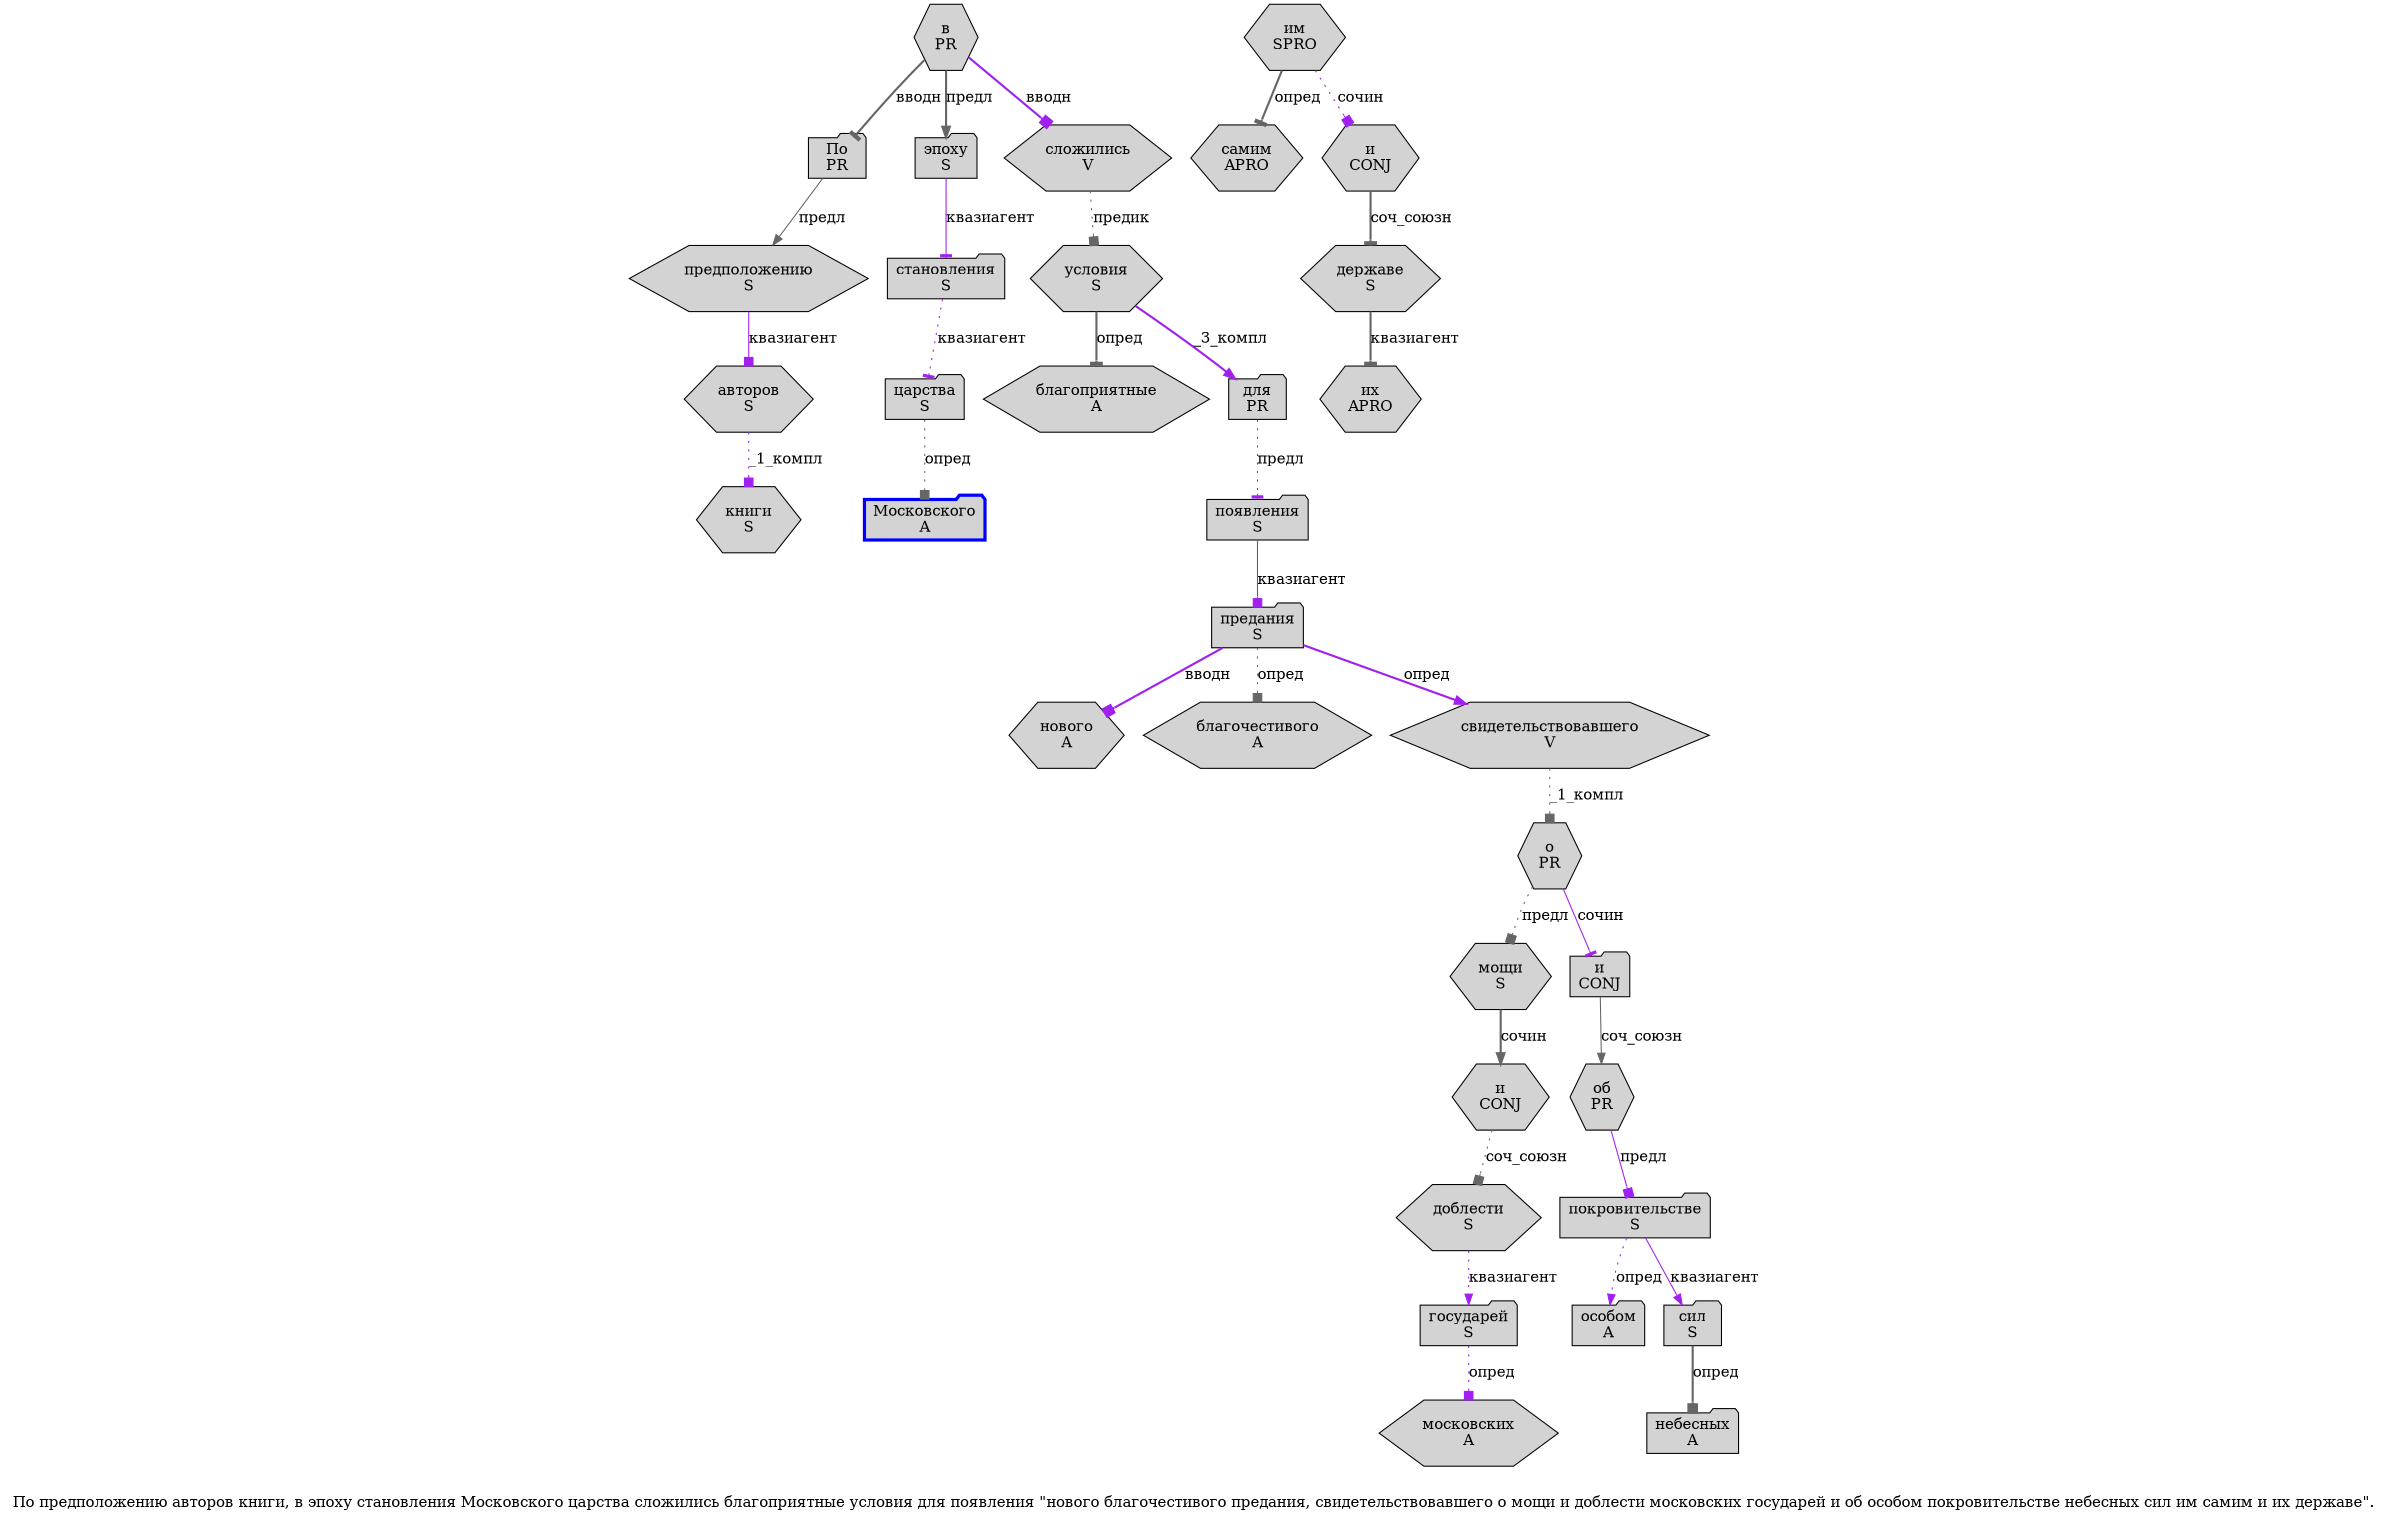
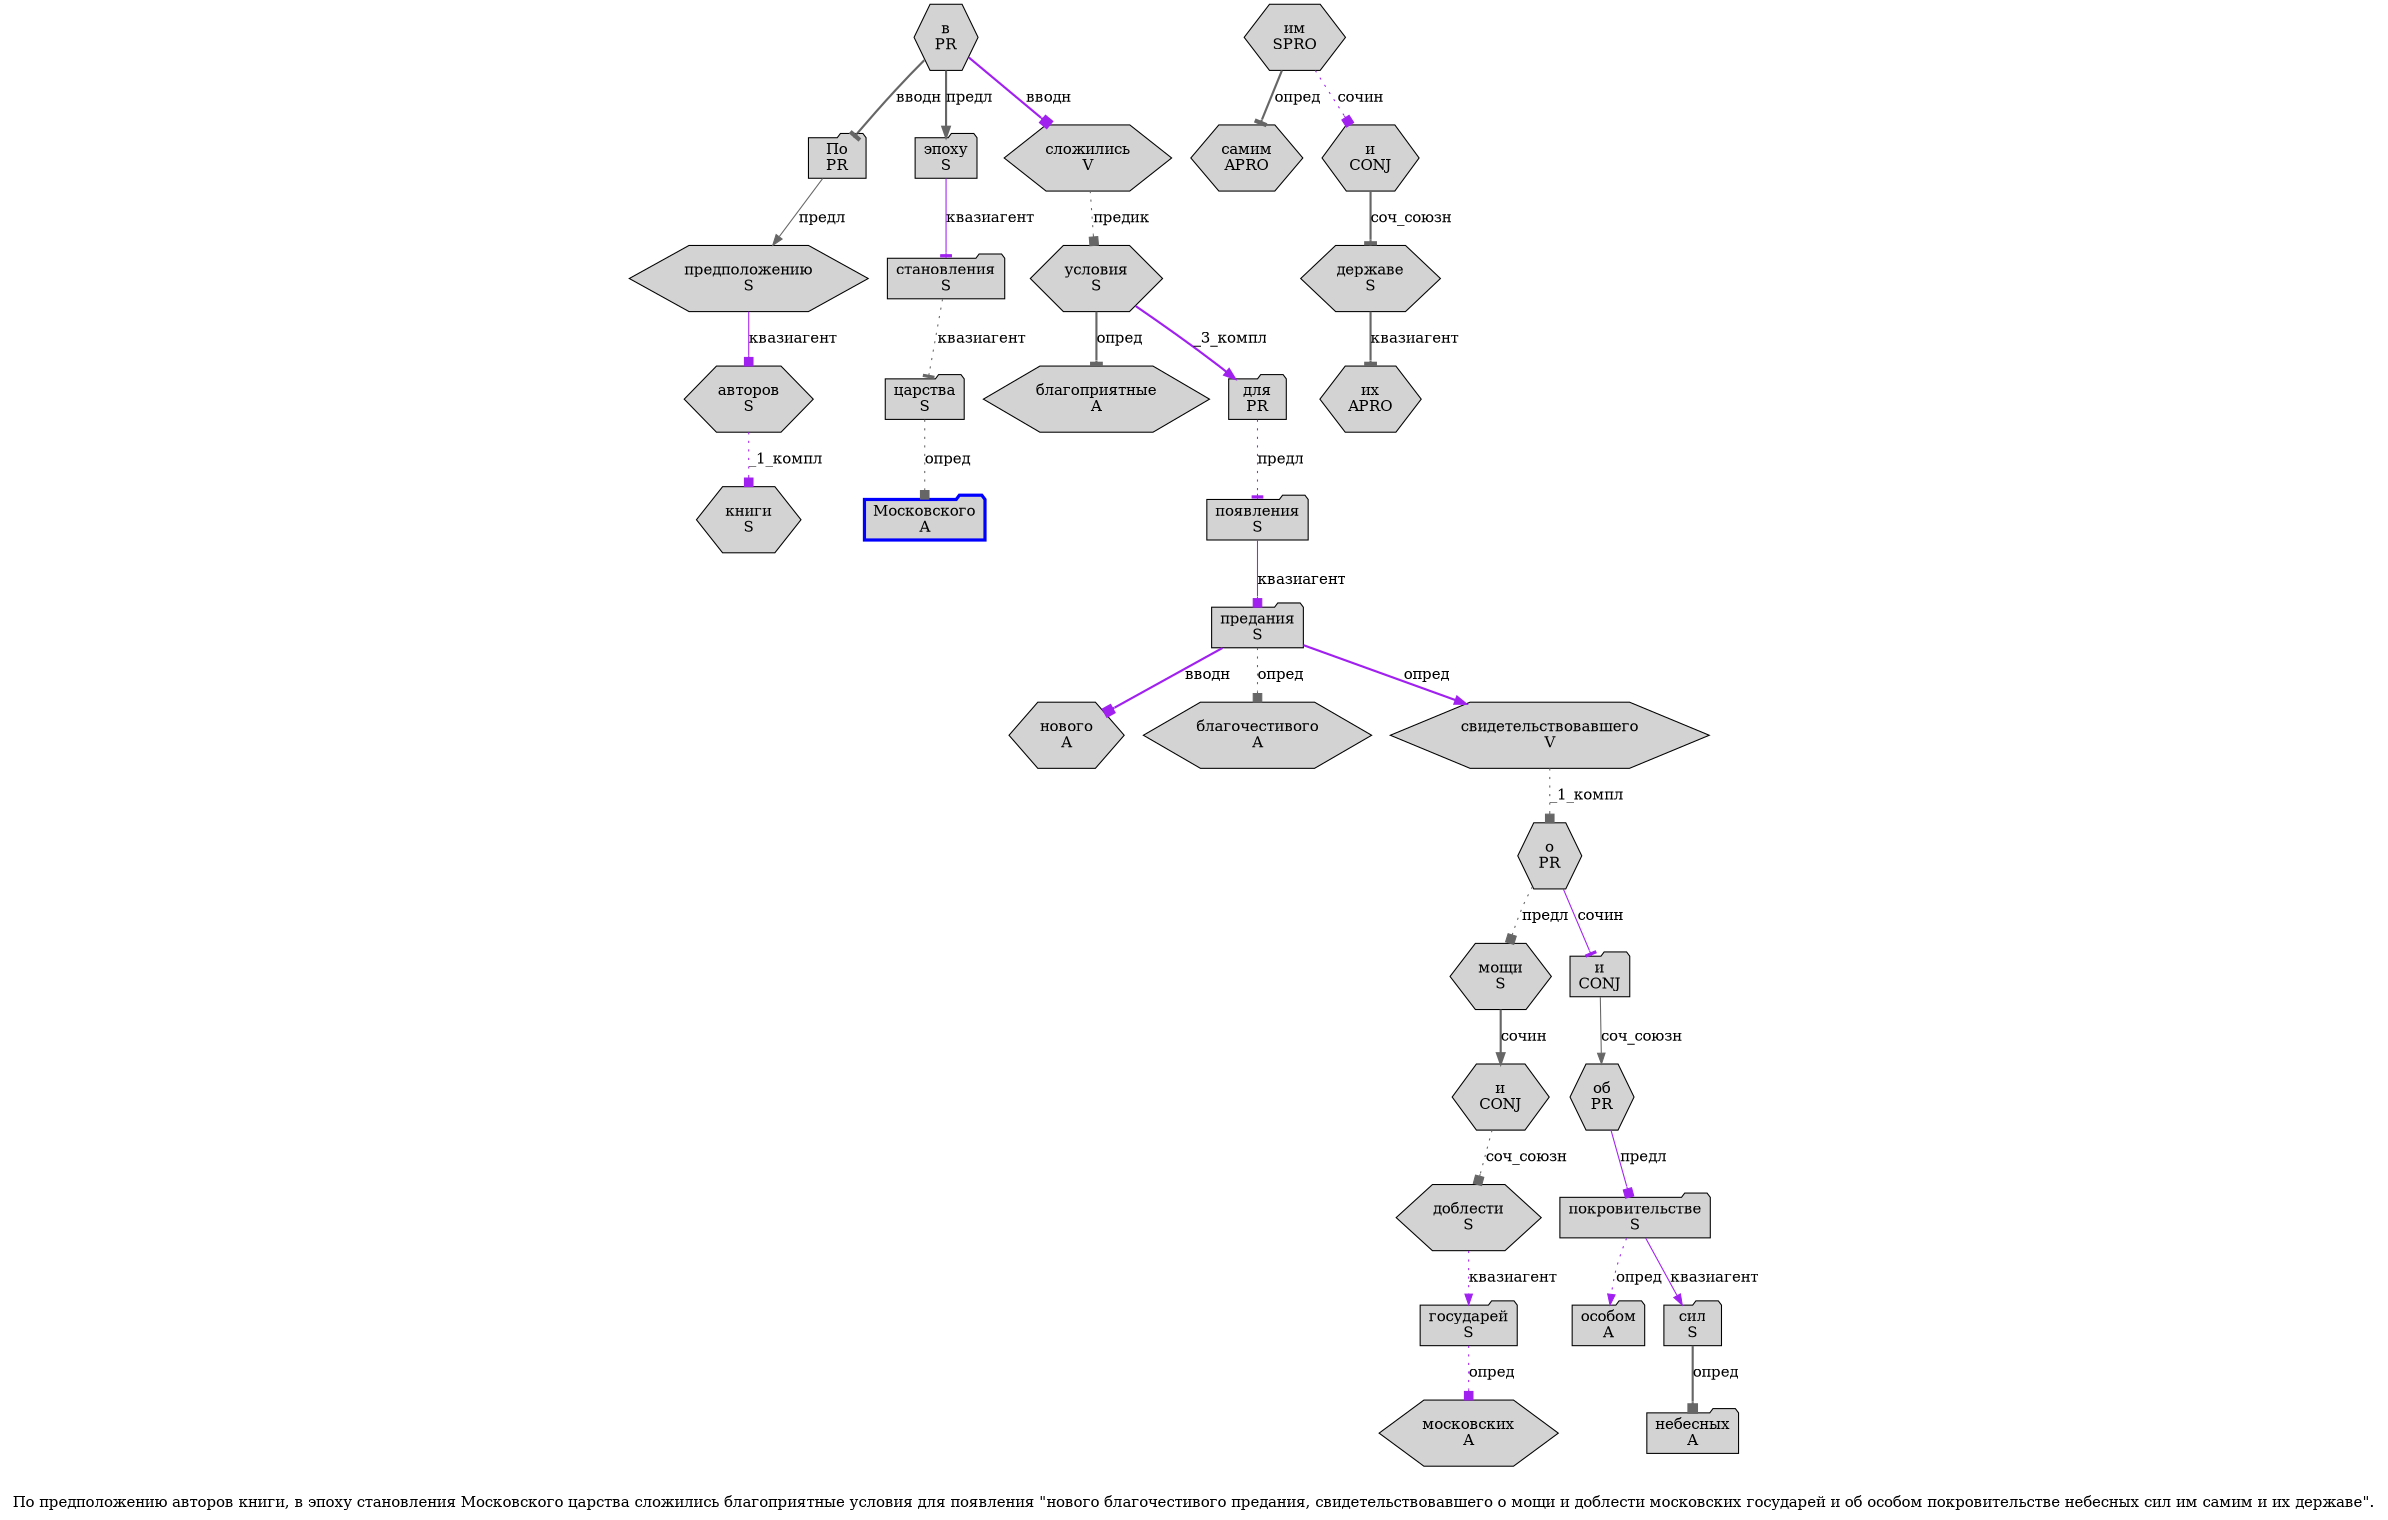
edge "становления S" -> "царства S": color purple -> gray40
